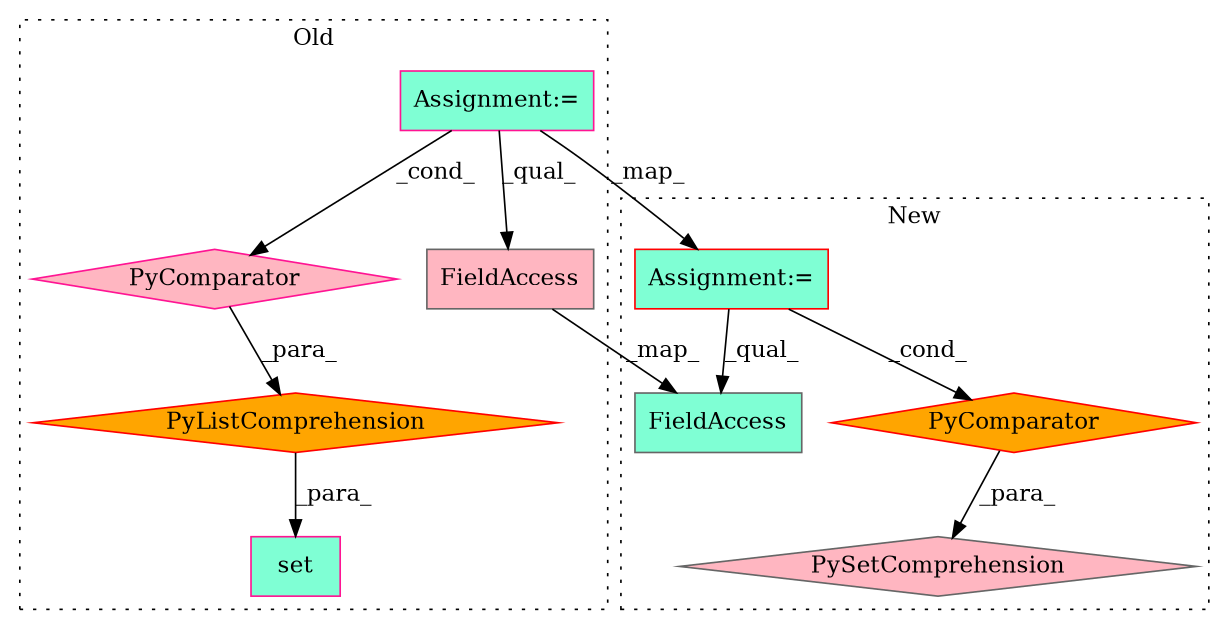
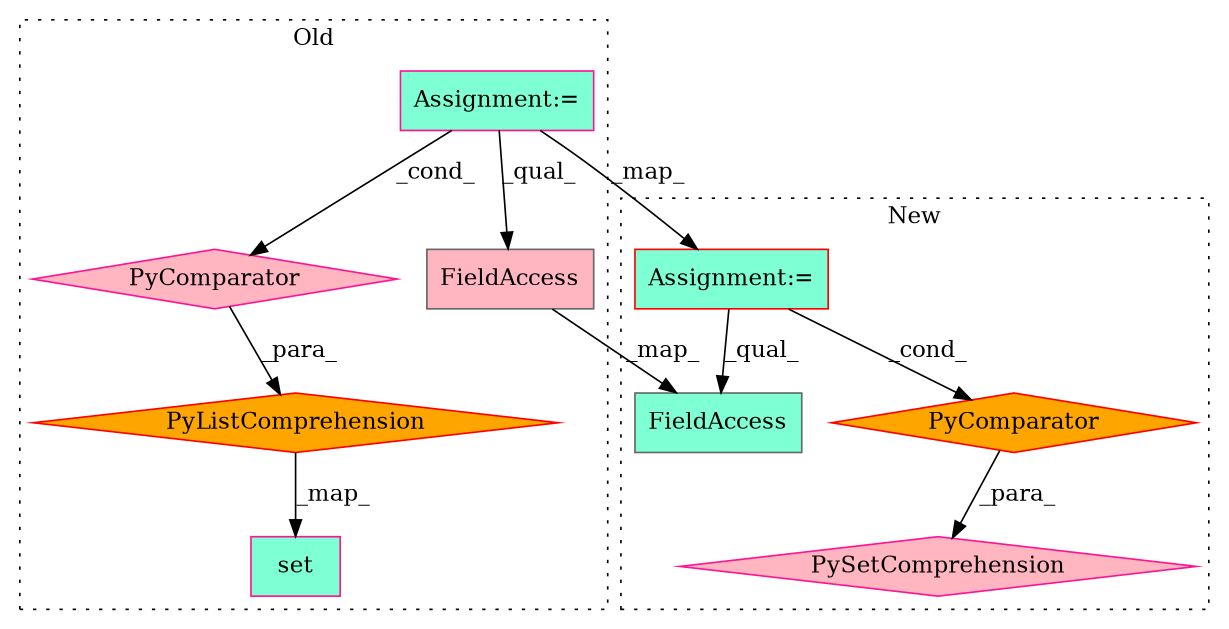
edge "PyListComprehension" -> "set": label "_para_" -> "_map_"
node "PySetComprehension": color gray40 -> deeppink
